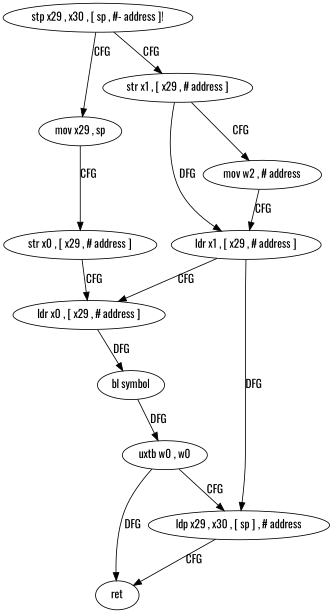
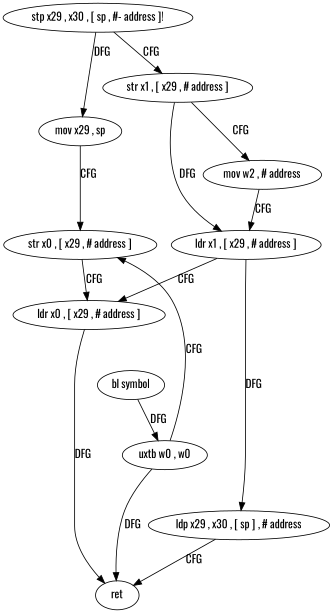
edge "stp x29 , x30 , [ sp , #- address ]!" -> "mov x29 , sp": label "CFG" -> "DFG"
edge "ldr x0 , [ x29 , # address ]" -> "bl symbol": now "ldr x0 , [ x29 , # address ]" -> "ret"
edge "uxtb w0 , w0" -> "ldp x29 , x30 , [ sp ] , # address": now "uxtb w0 , w0" -> "str x0 , [ x29 , # address ]"
